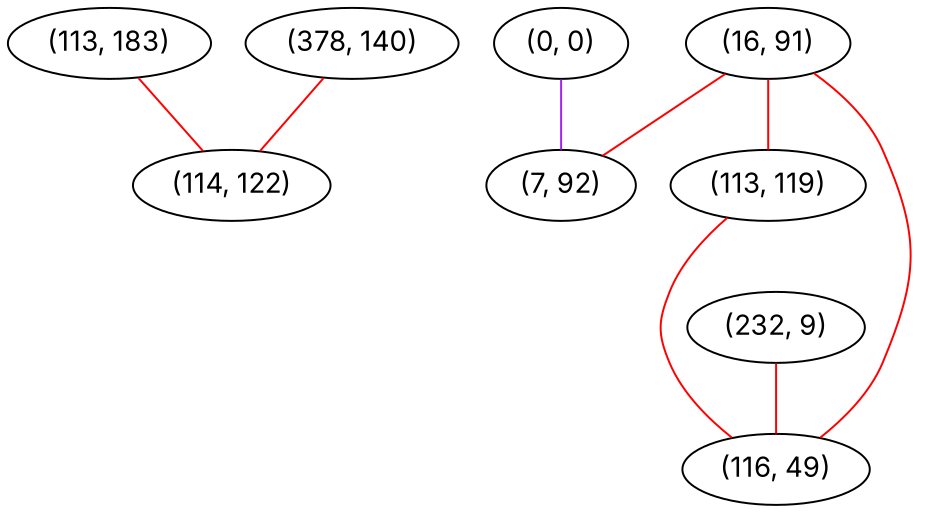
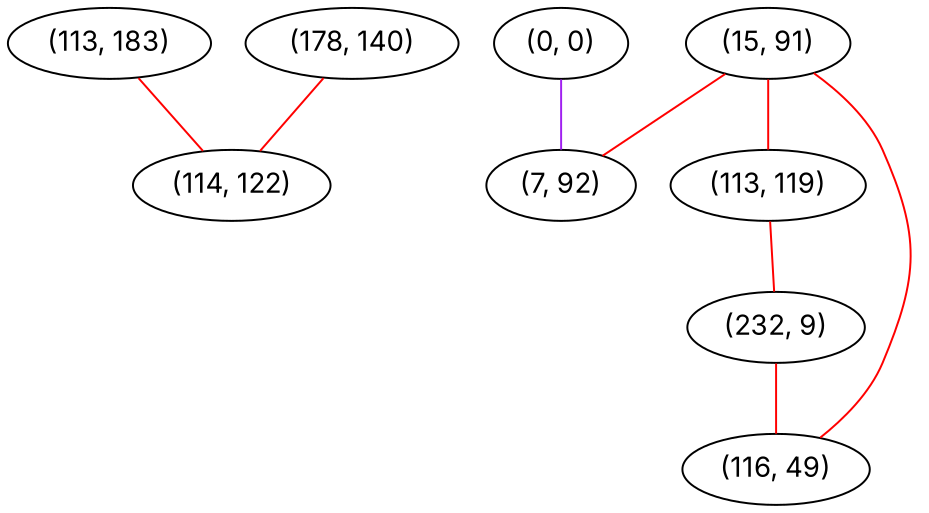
node "(378, 140)": label "(378, 140)" -> "(178, 140)"
node "(16, 91)": label "(16, 91)" -> "(15, 91)"
edge "(113, 119)" -- "(116, 49)": now "(113, 119)" -- "(232, 9)"
